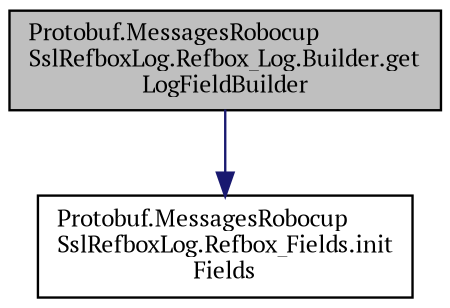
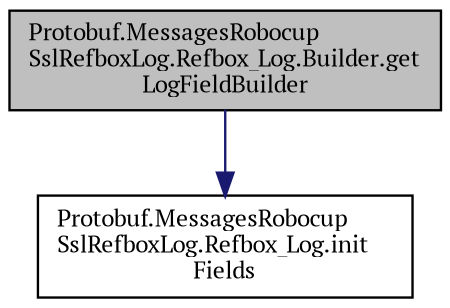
node "Protobuf.MessagesRobocup SslRefboxLog.Refbox_Fields.init Fields": label "Protobuf.MessagesRobocup SslRefboxLog.Refbox_Fields.init Fields" -> "Protobuf.MessagesRobocup SslRefboxLog.Refbox_Log.init Fields"
